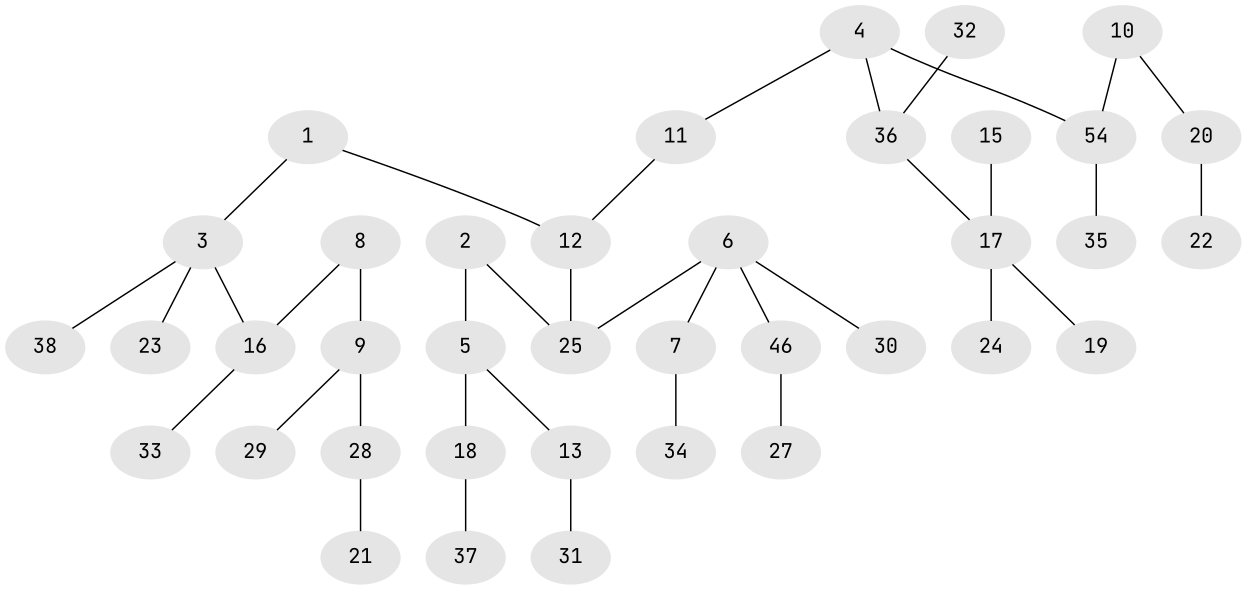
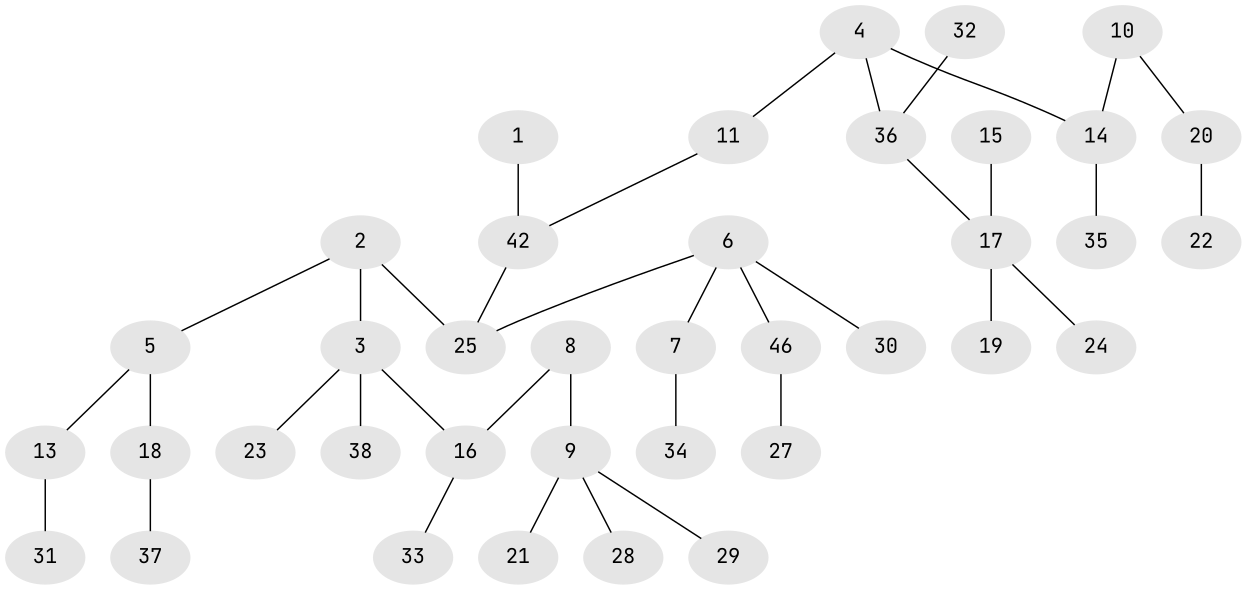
node "54": label "54" -> "14"
edge "1" -- "3": now "2" -- "3"
node "12": label "12" -> "42"
edge "28" -- "21": now "9" -- "21"
